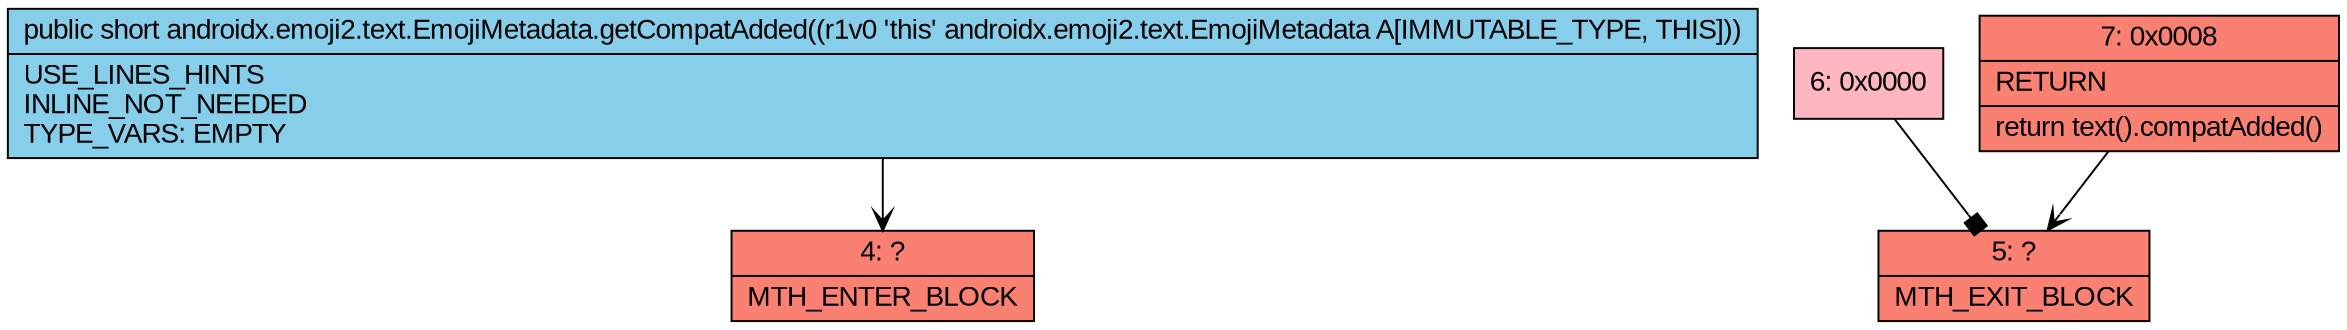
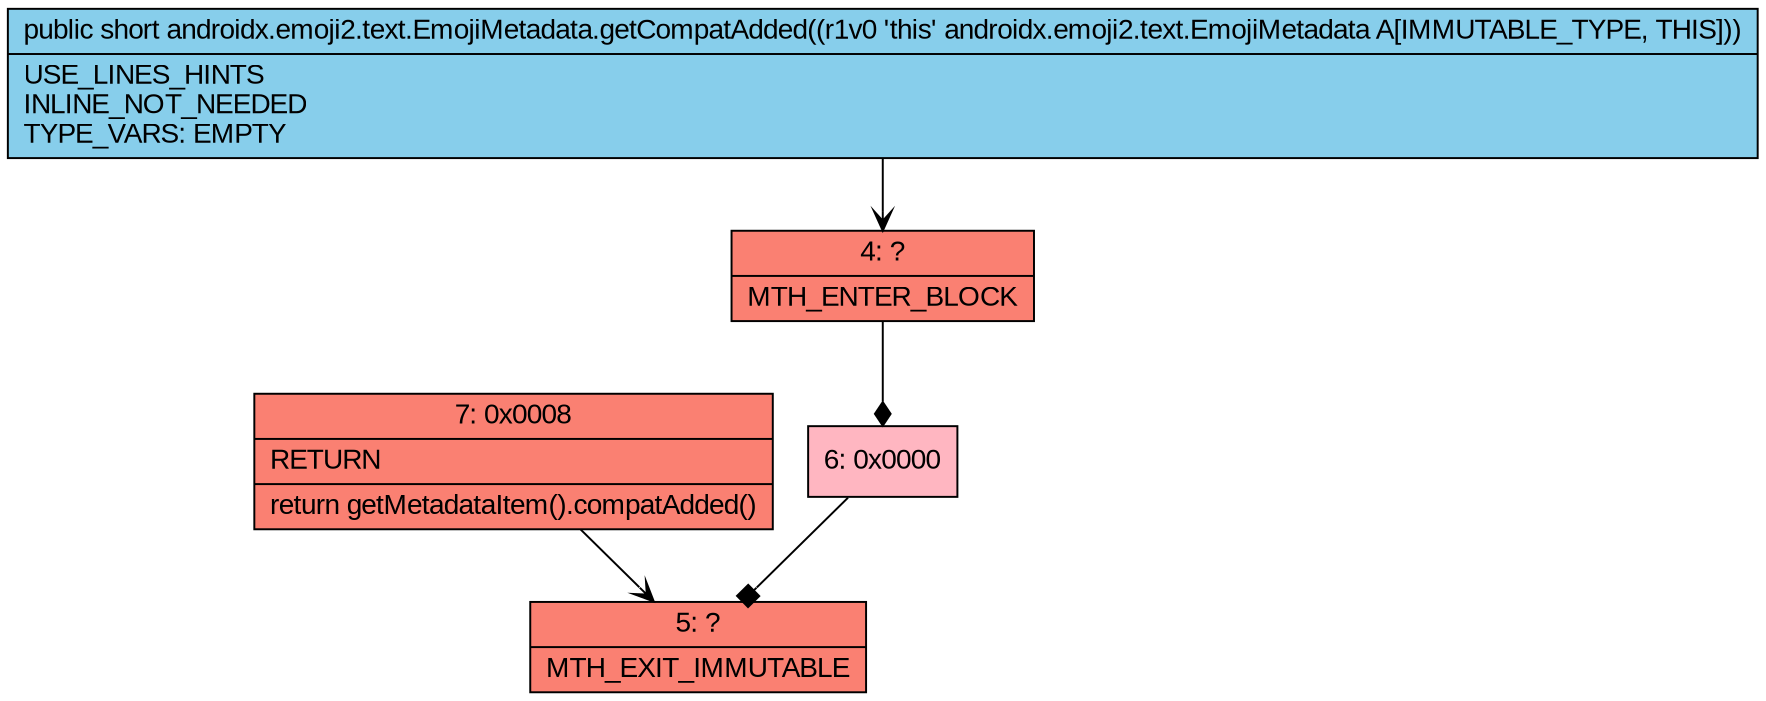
node "7: 0x0008": text "return text().compatAdded()" -> "return getMetadataItem().compatAdded()"
node "5: ?": text "MTH_EXIT_BLOCK" -> "MTH_EXIT_IMMUTABLE"
edge "4: ?" -> "6: 0x0000": added
